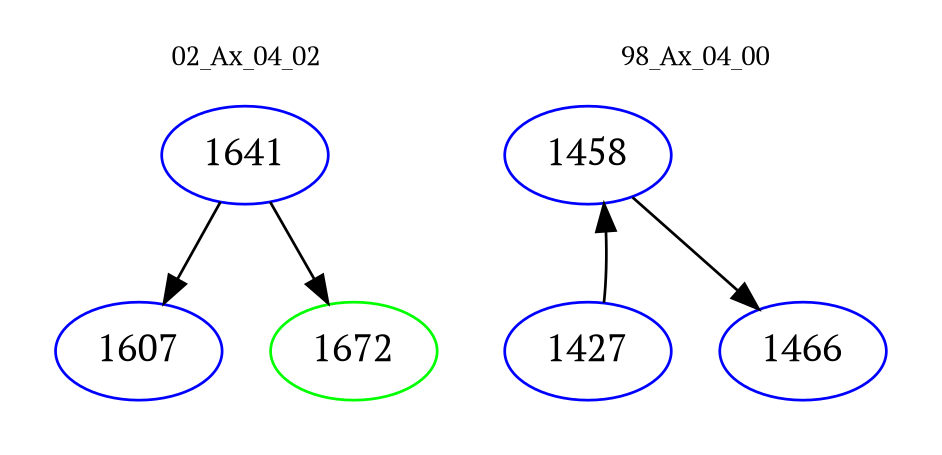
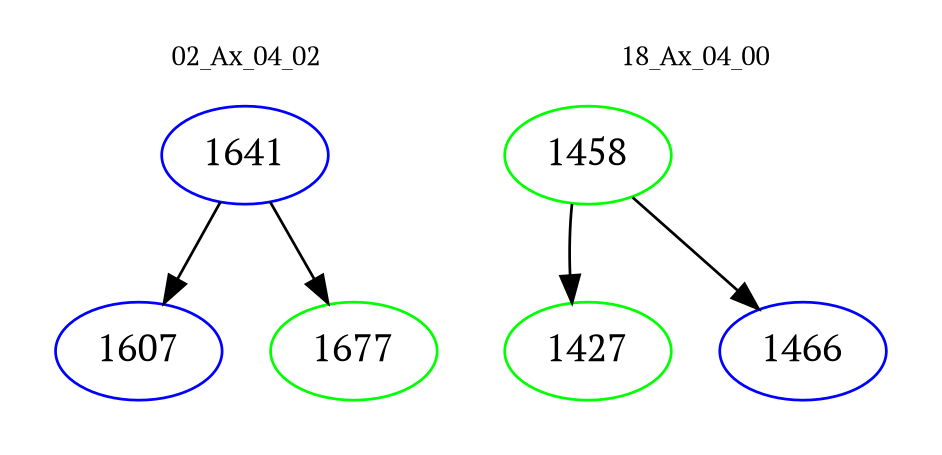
cluster "98_Ax_04_00": label "98_Ax_04_00" -> "18_Ax_04_00"
node "1458": color blue -> green
edge "1427" -> "1458": reversed
node "1672": label "1672" -> "1677"
node "1427": color blue -> green
